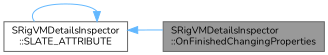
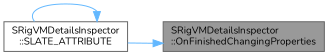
edge "SRigVMDetailsInspector ::OnFinishedChangingProperties" -> "SRigVMDetailsInspector ::SLATE_ATTRIBUTE": reversed
